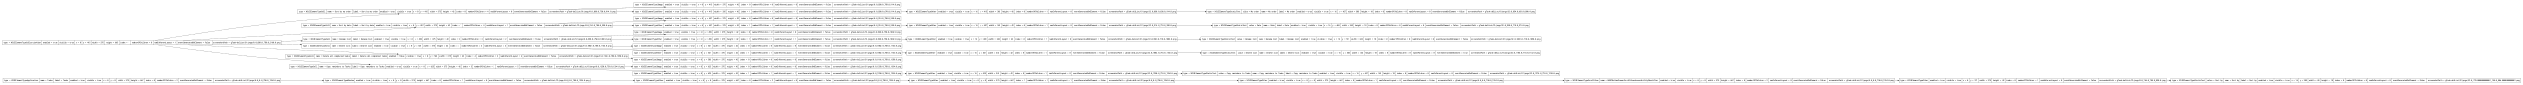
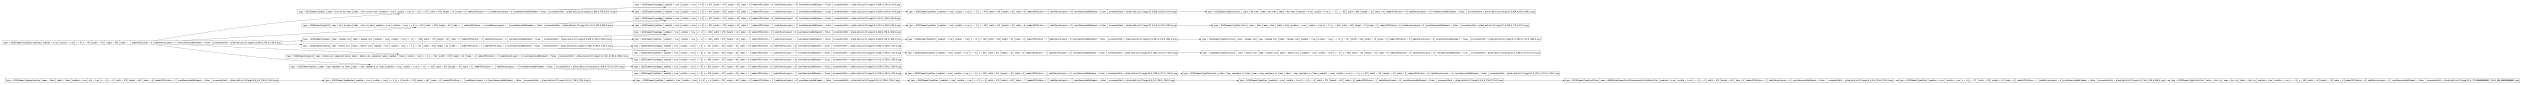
node "type = XCUIElementTypeApplication": text "visible = true" -> "all = true"
node "type = XCUIElementTypeScrollView": text "index = 0" -> "date = 0"
